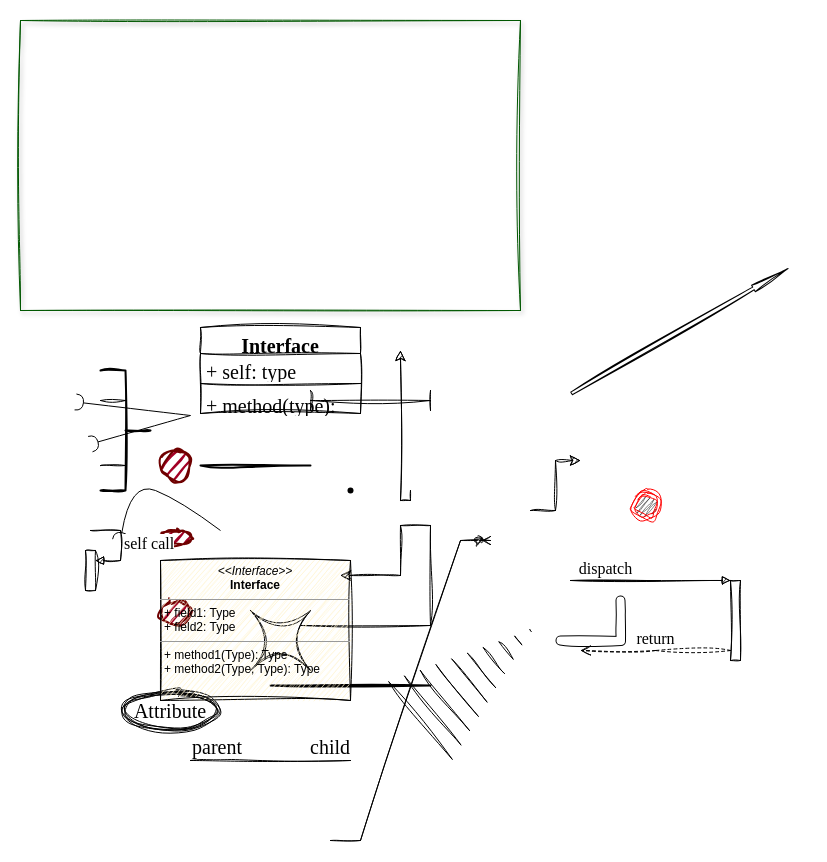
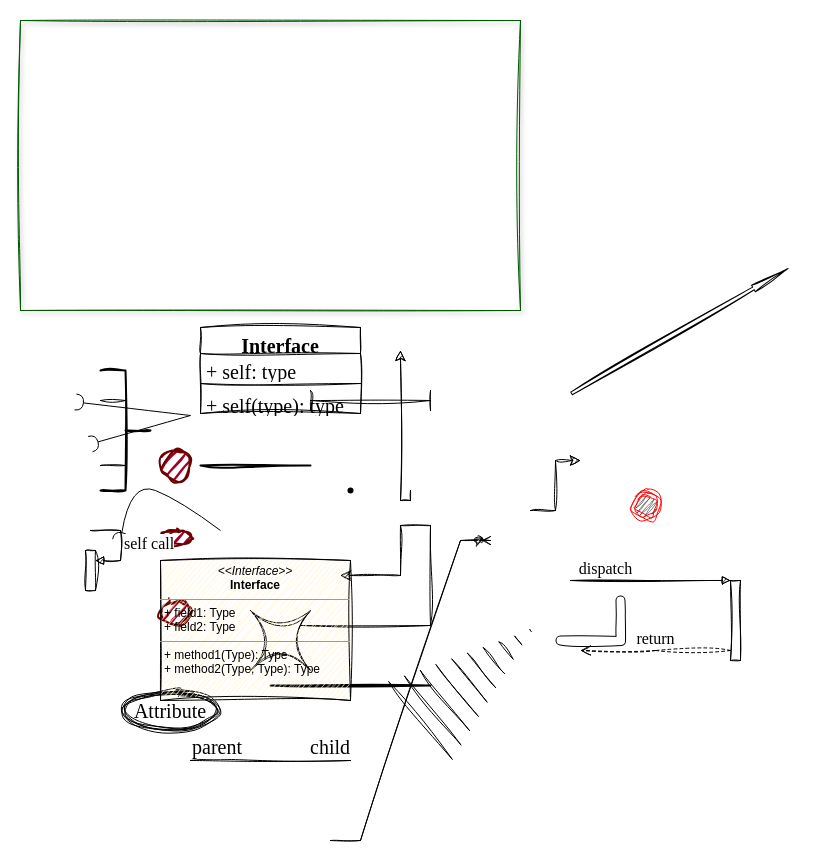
node "+ method(type): type": label "+ method(type): type" -> "+ self(type): type"
